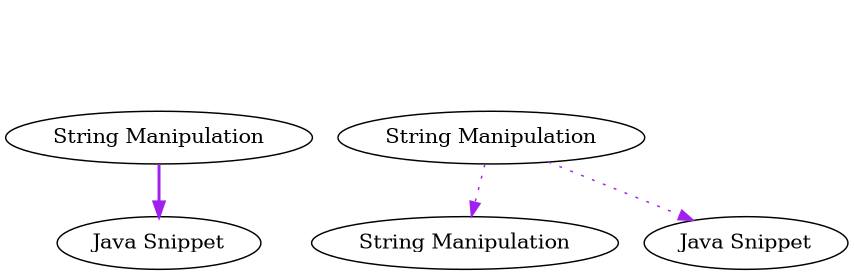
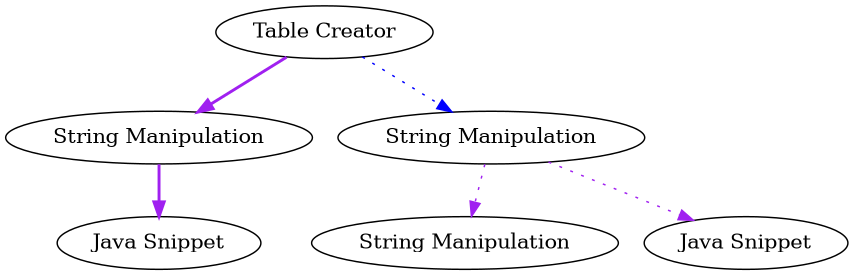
node "Table Creator": added
